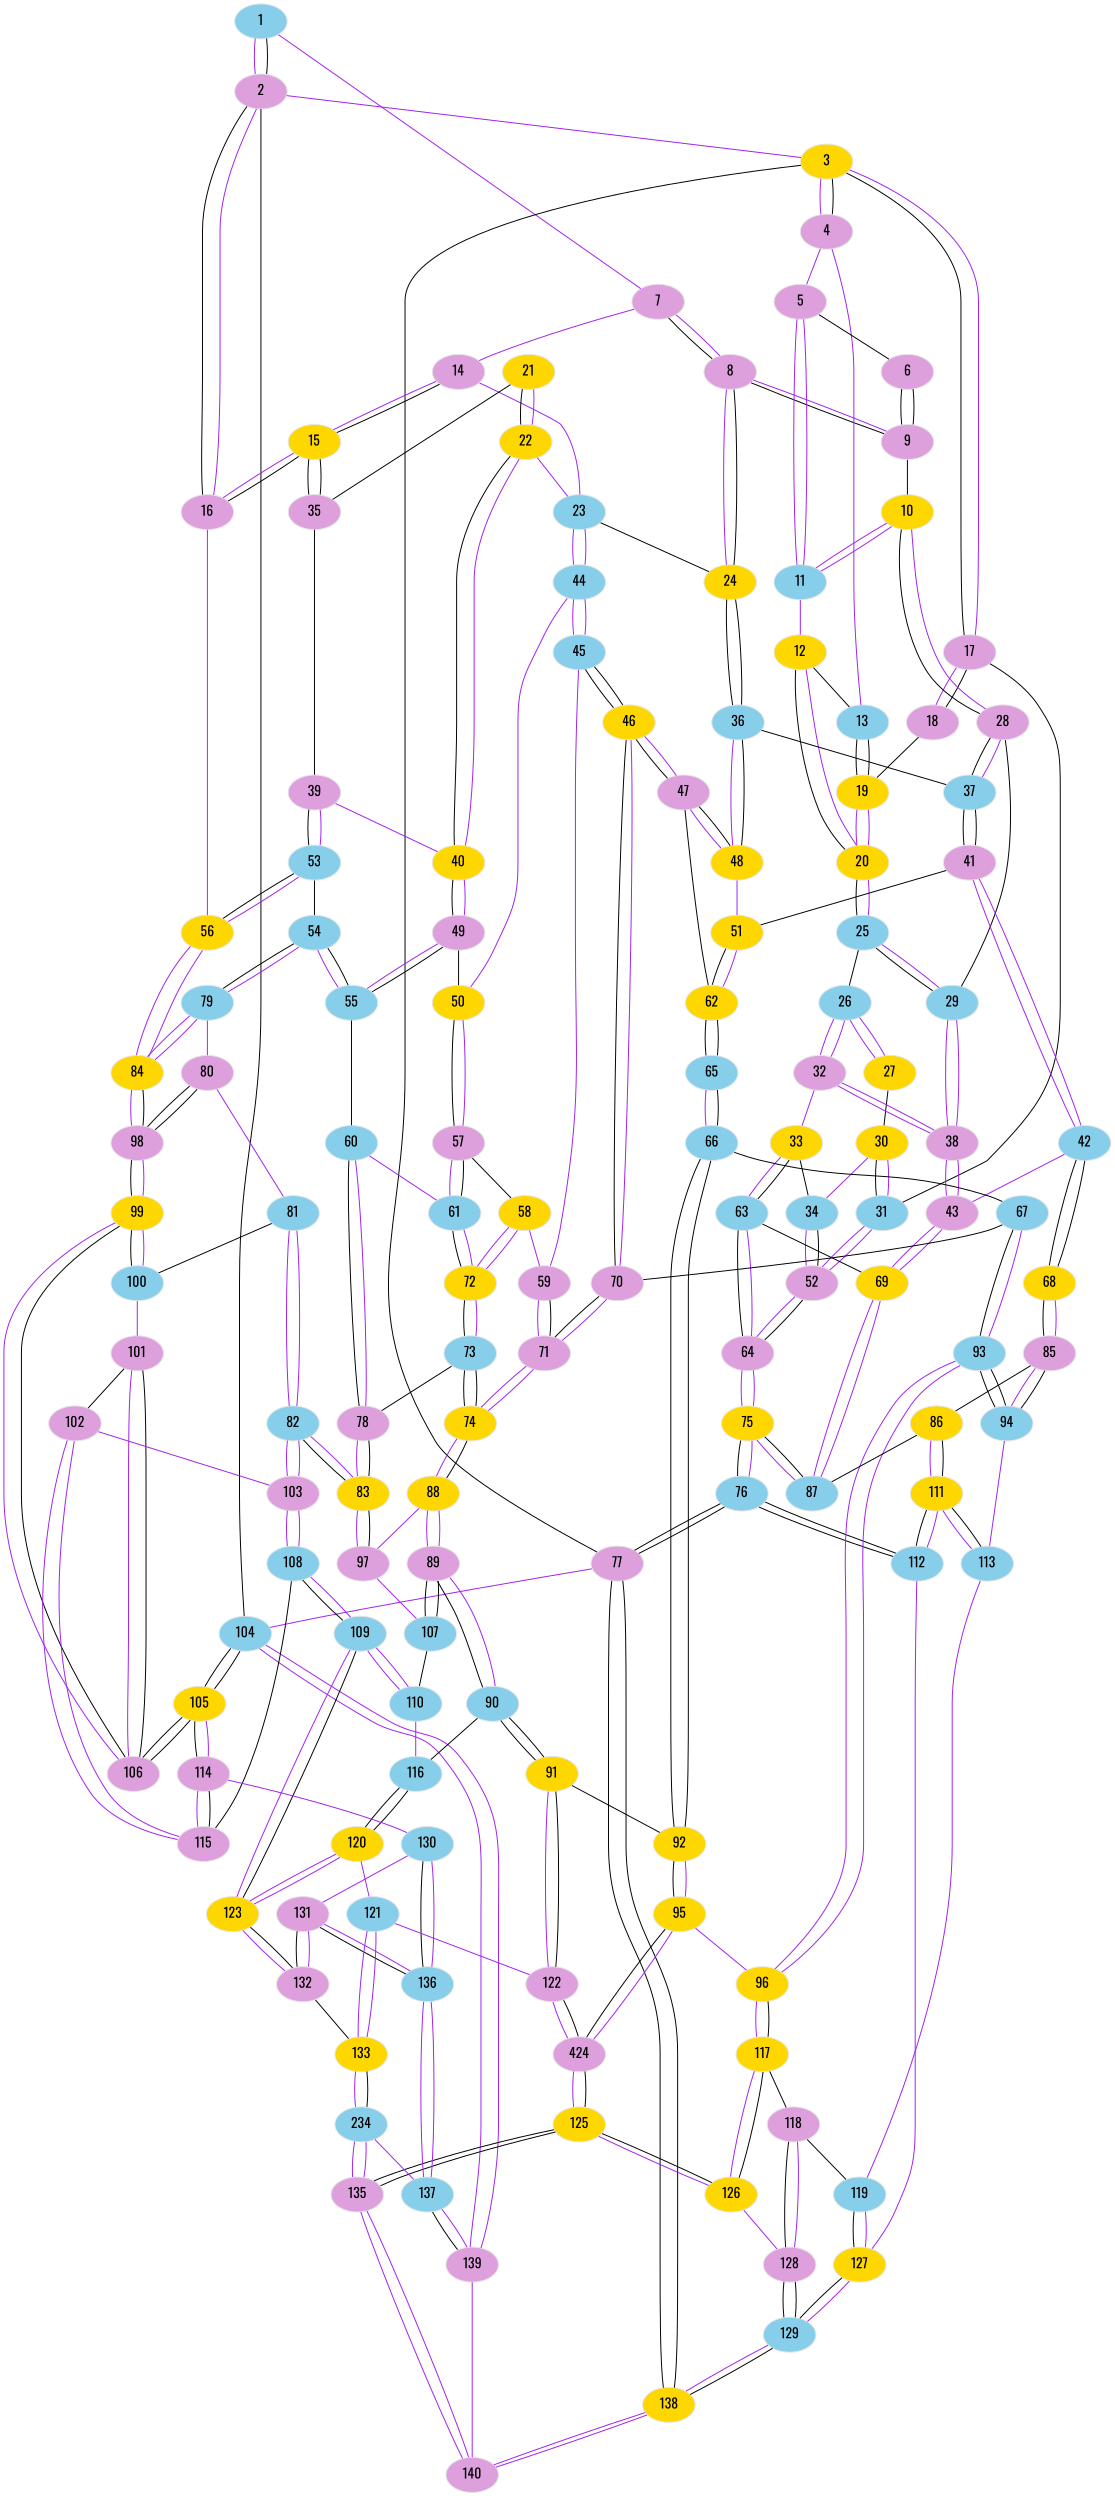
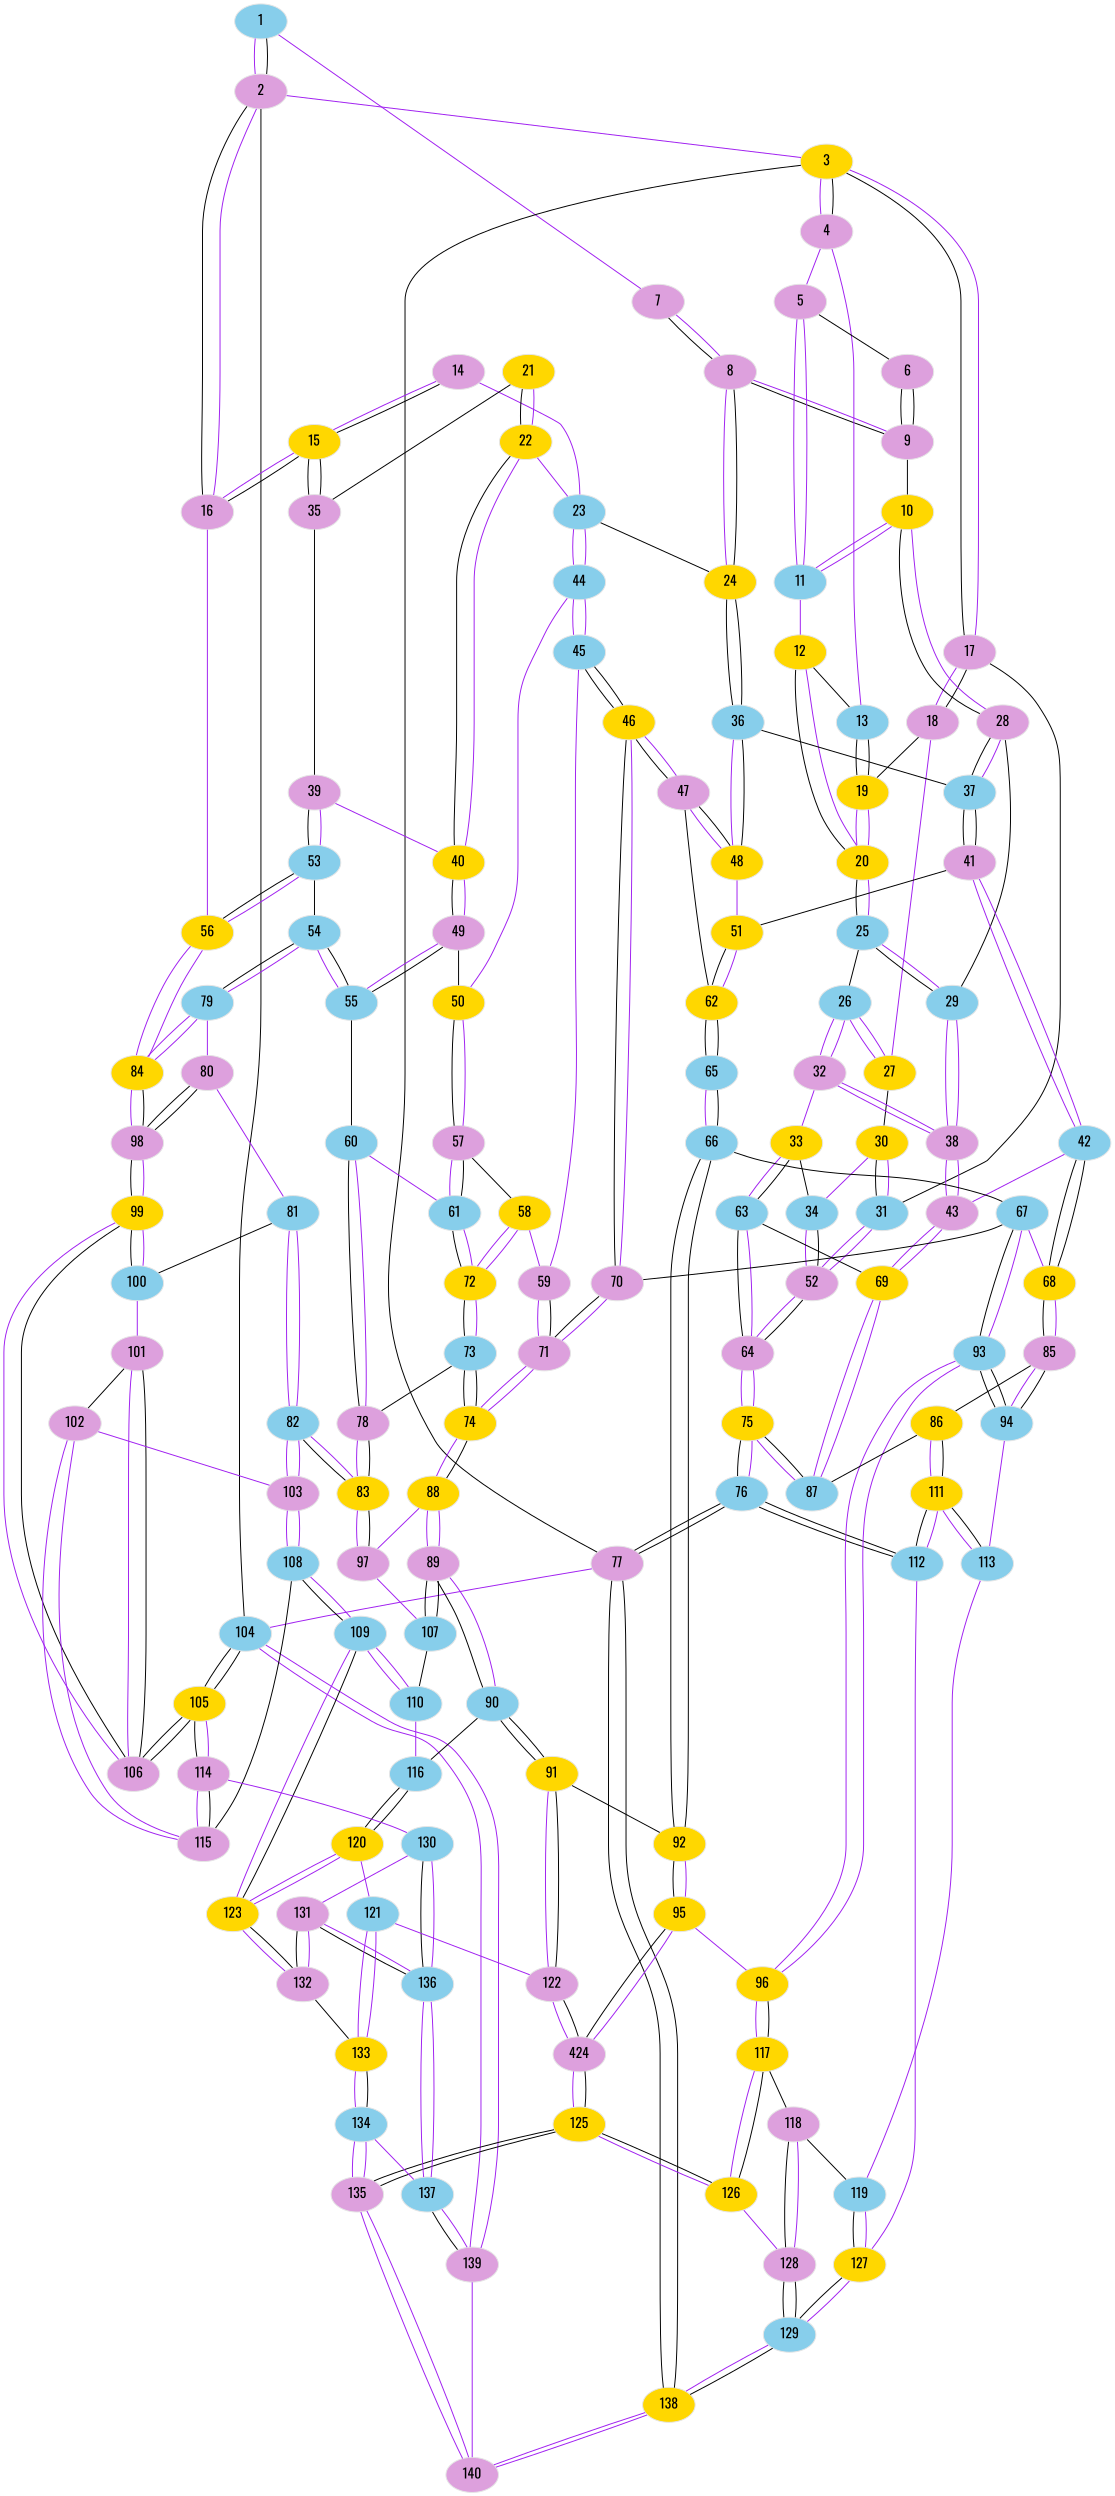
edge "7" -- "14": removed
edge "18" -- "27": added
edge "67" -- "68": added
node "234": label "234" -> "134"
